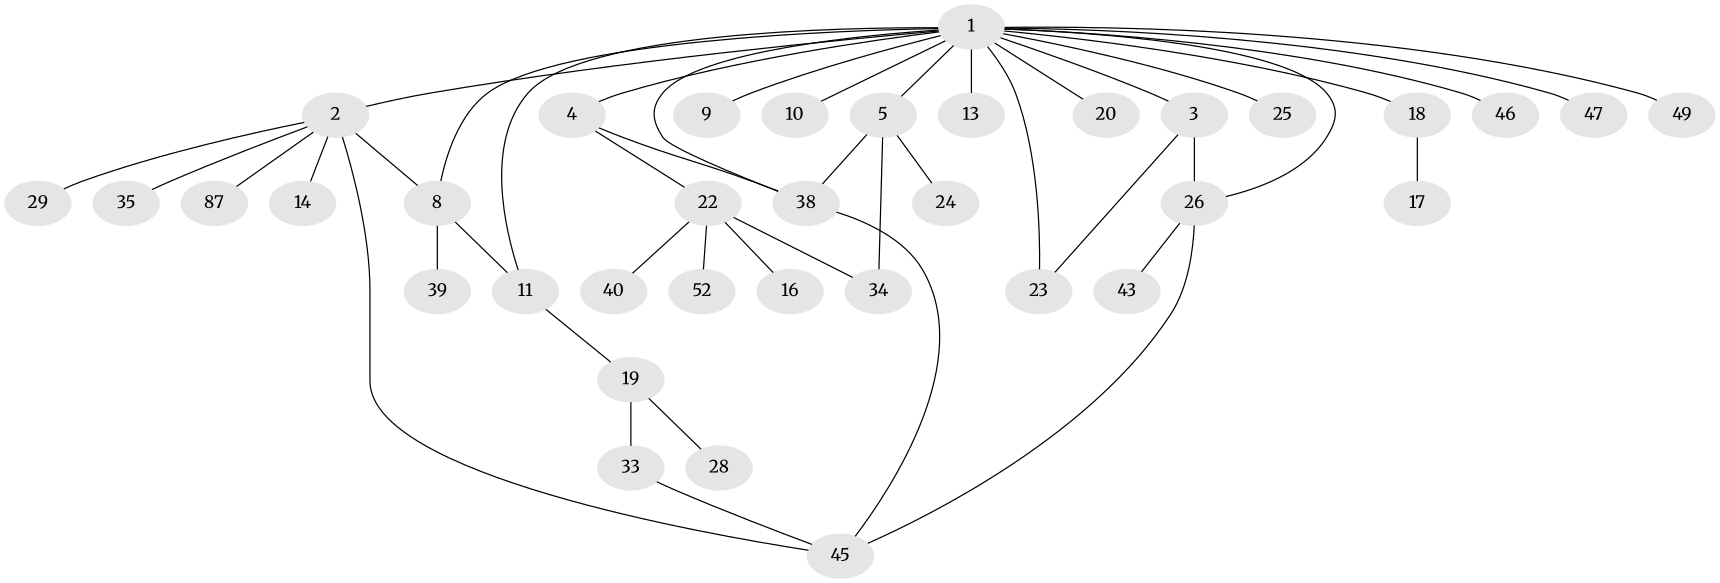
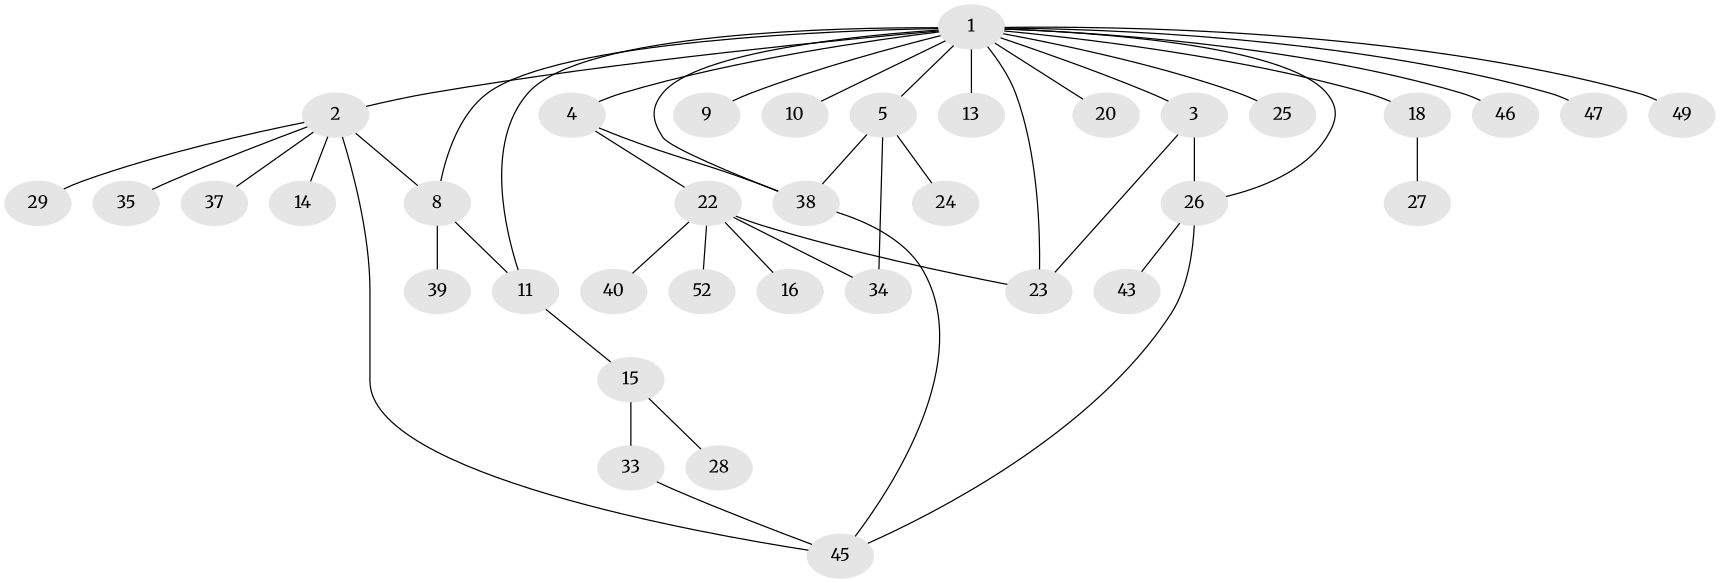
node "87": label "87" -> "37"
node "17": label "17" -> "27"
edge "22" -- "23": added
node "19": label "19" -> "15"
